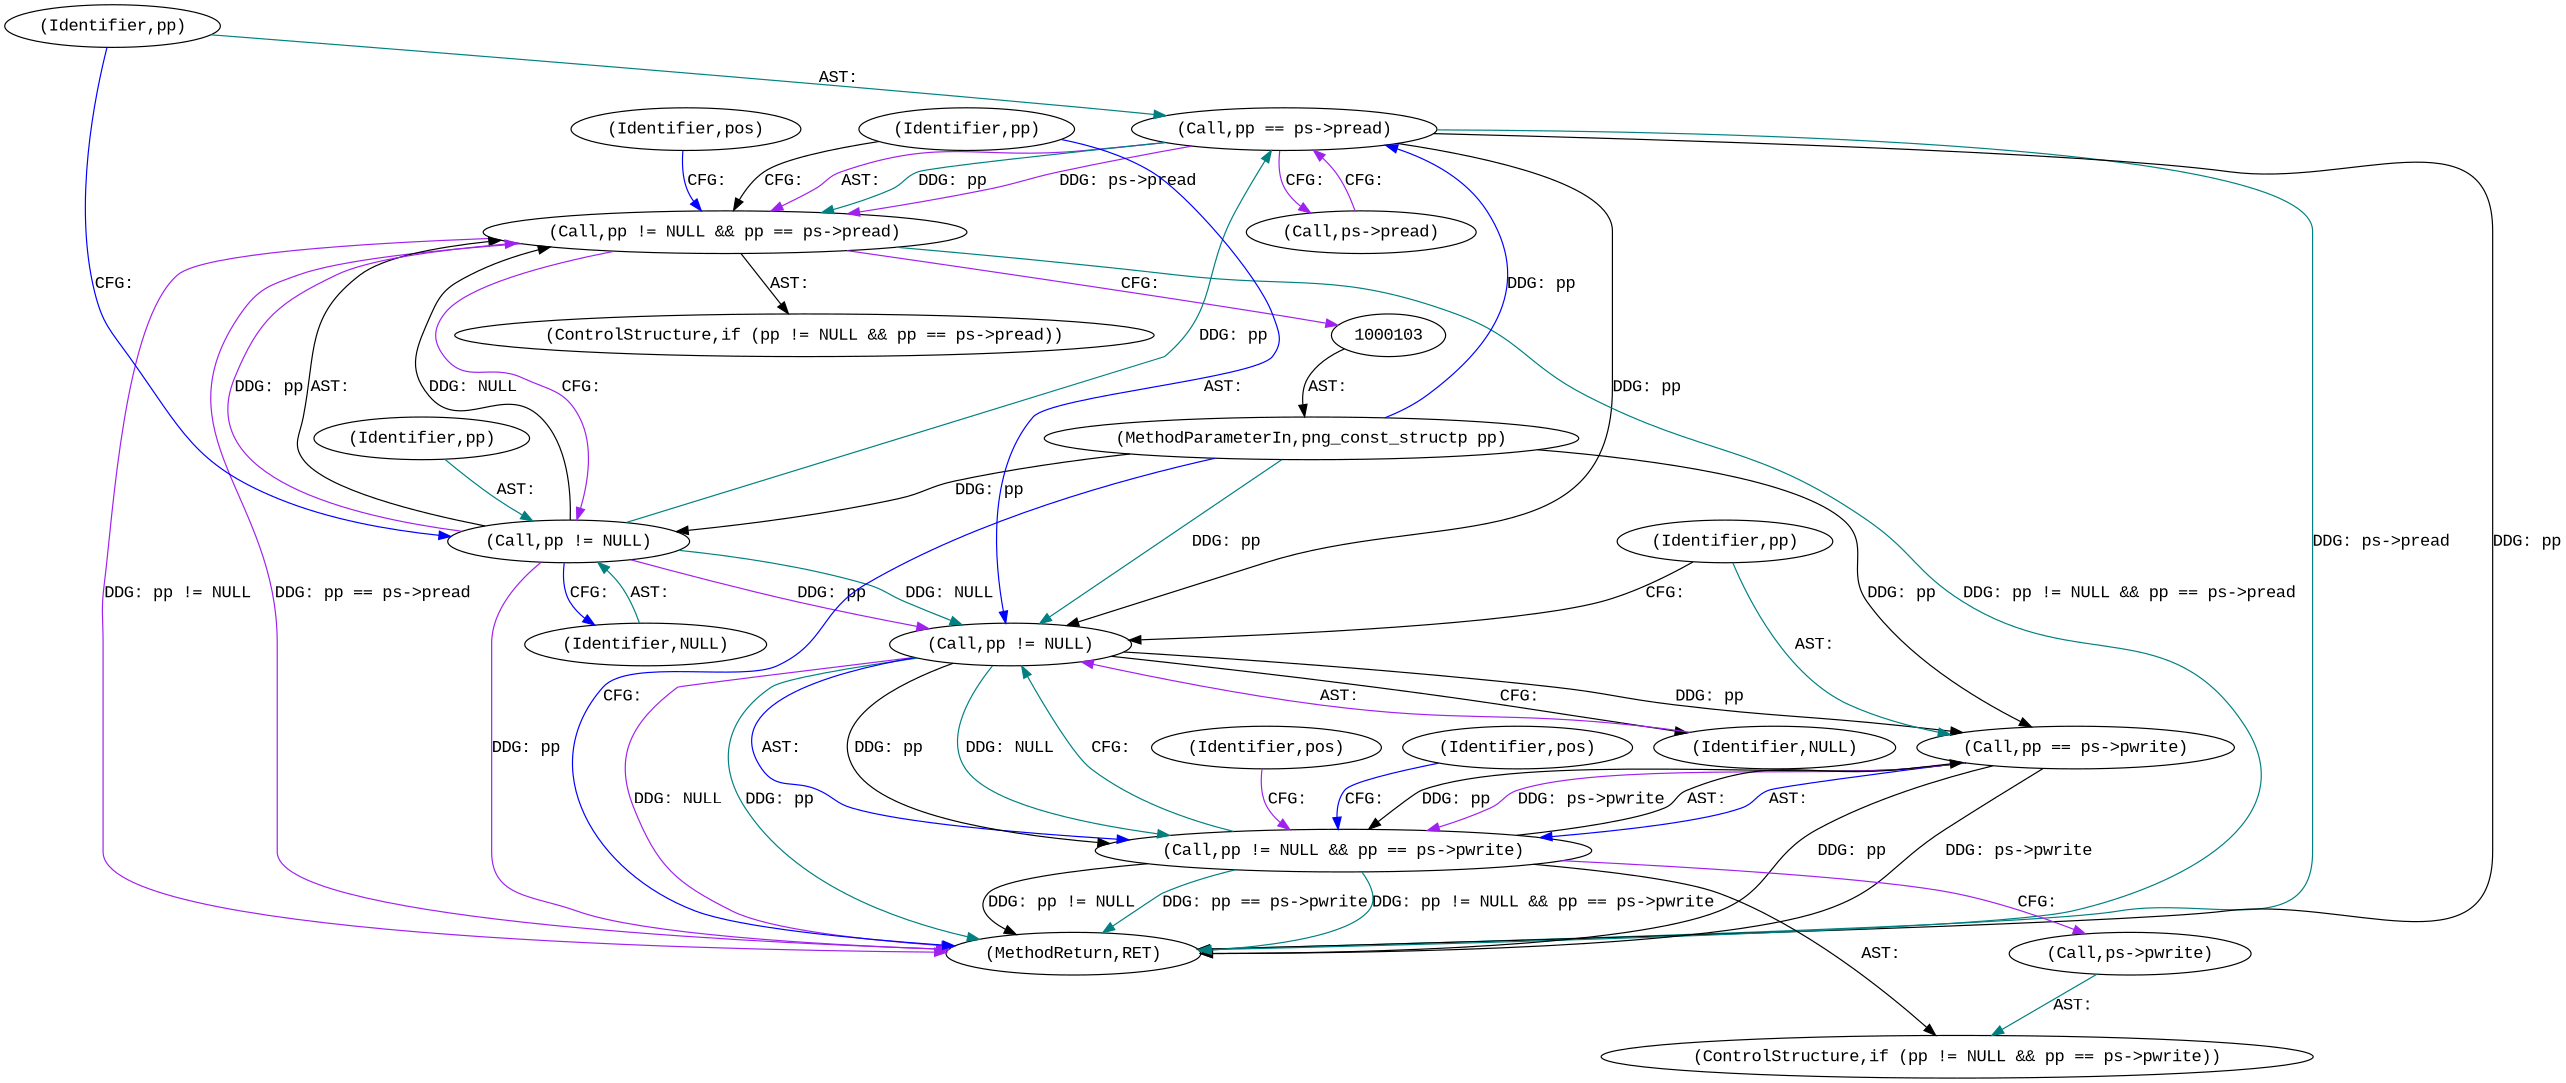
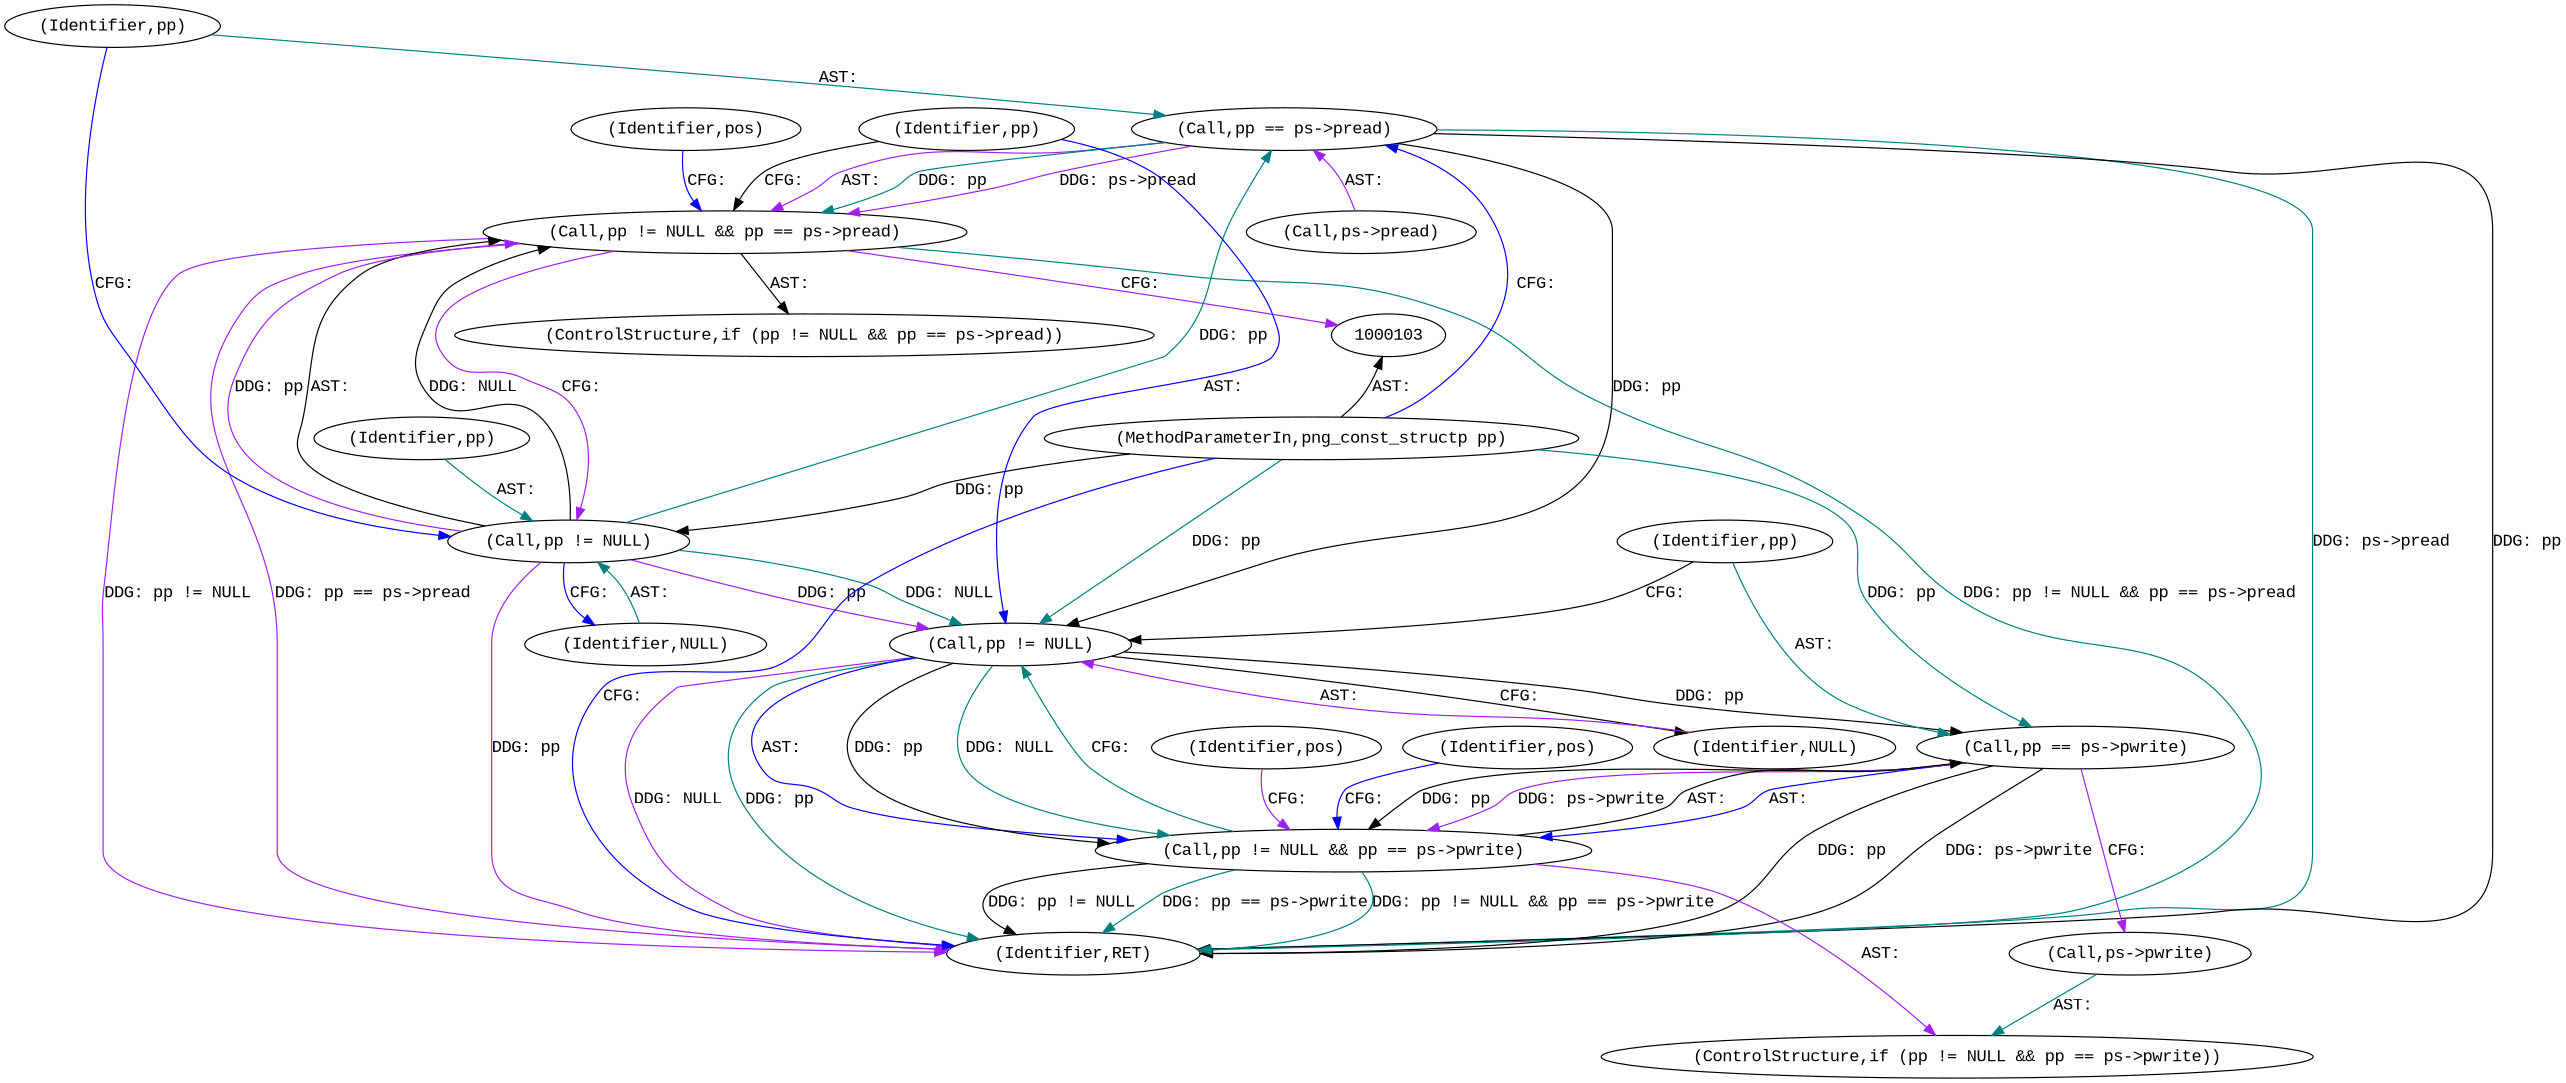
edge "(Call,ps->pread)" -> "(Call,pp == ps->pread)": label "CFG: " -> "AST: "
edge "(Call,pp == ps->pread)" -> "(Call,ps->pread)": removed, label "CFG:"
edge "(MethodParameterIn,png_const_structp pp)" -> "(Call,pp == ps->pread)": label "DDG: pp" -> "CFG: "
edge "1000103" -> "(MethodParameterIn,png_const_structp pp)": reversed
edge "(MethodParameterIn,png_const_structp pp)" -> "(Call,pp == ps->pwrite)": color black -> teal
edge "(Call,pp != NULL && pp == ps->pwrite)" -> "(Call,ps->pwrite)": now "(Call,pp == ps->pwrite)" -> "(Call,ps->pwrite)"
edge "(Call,pp != NULL && pp == ps->pwrite)" -> "(ControlStructure,if (pp != NULL && pp == ps->pwrite))": color black -> purple
node "(MethodReturn,RET)": label "(MethodReturn,RET)" -> "(Identifier,RET)"
